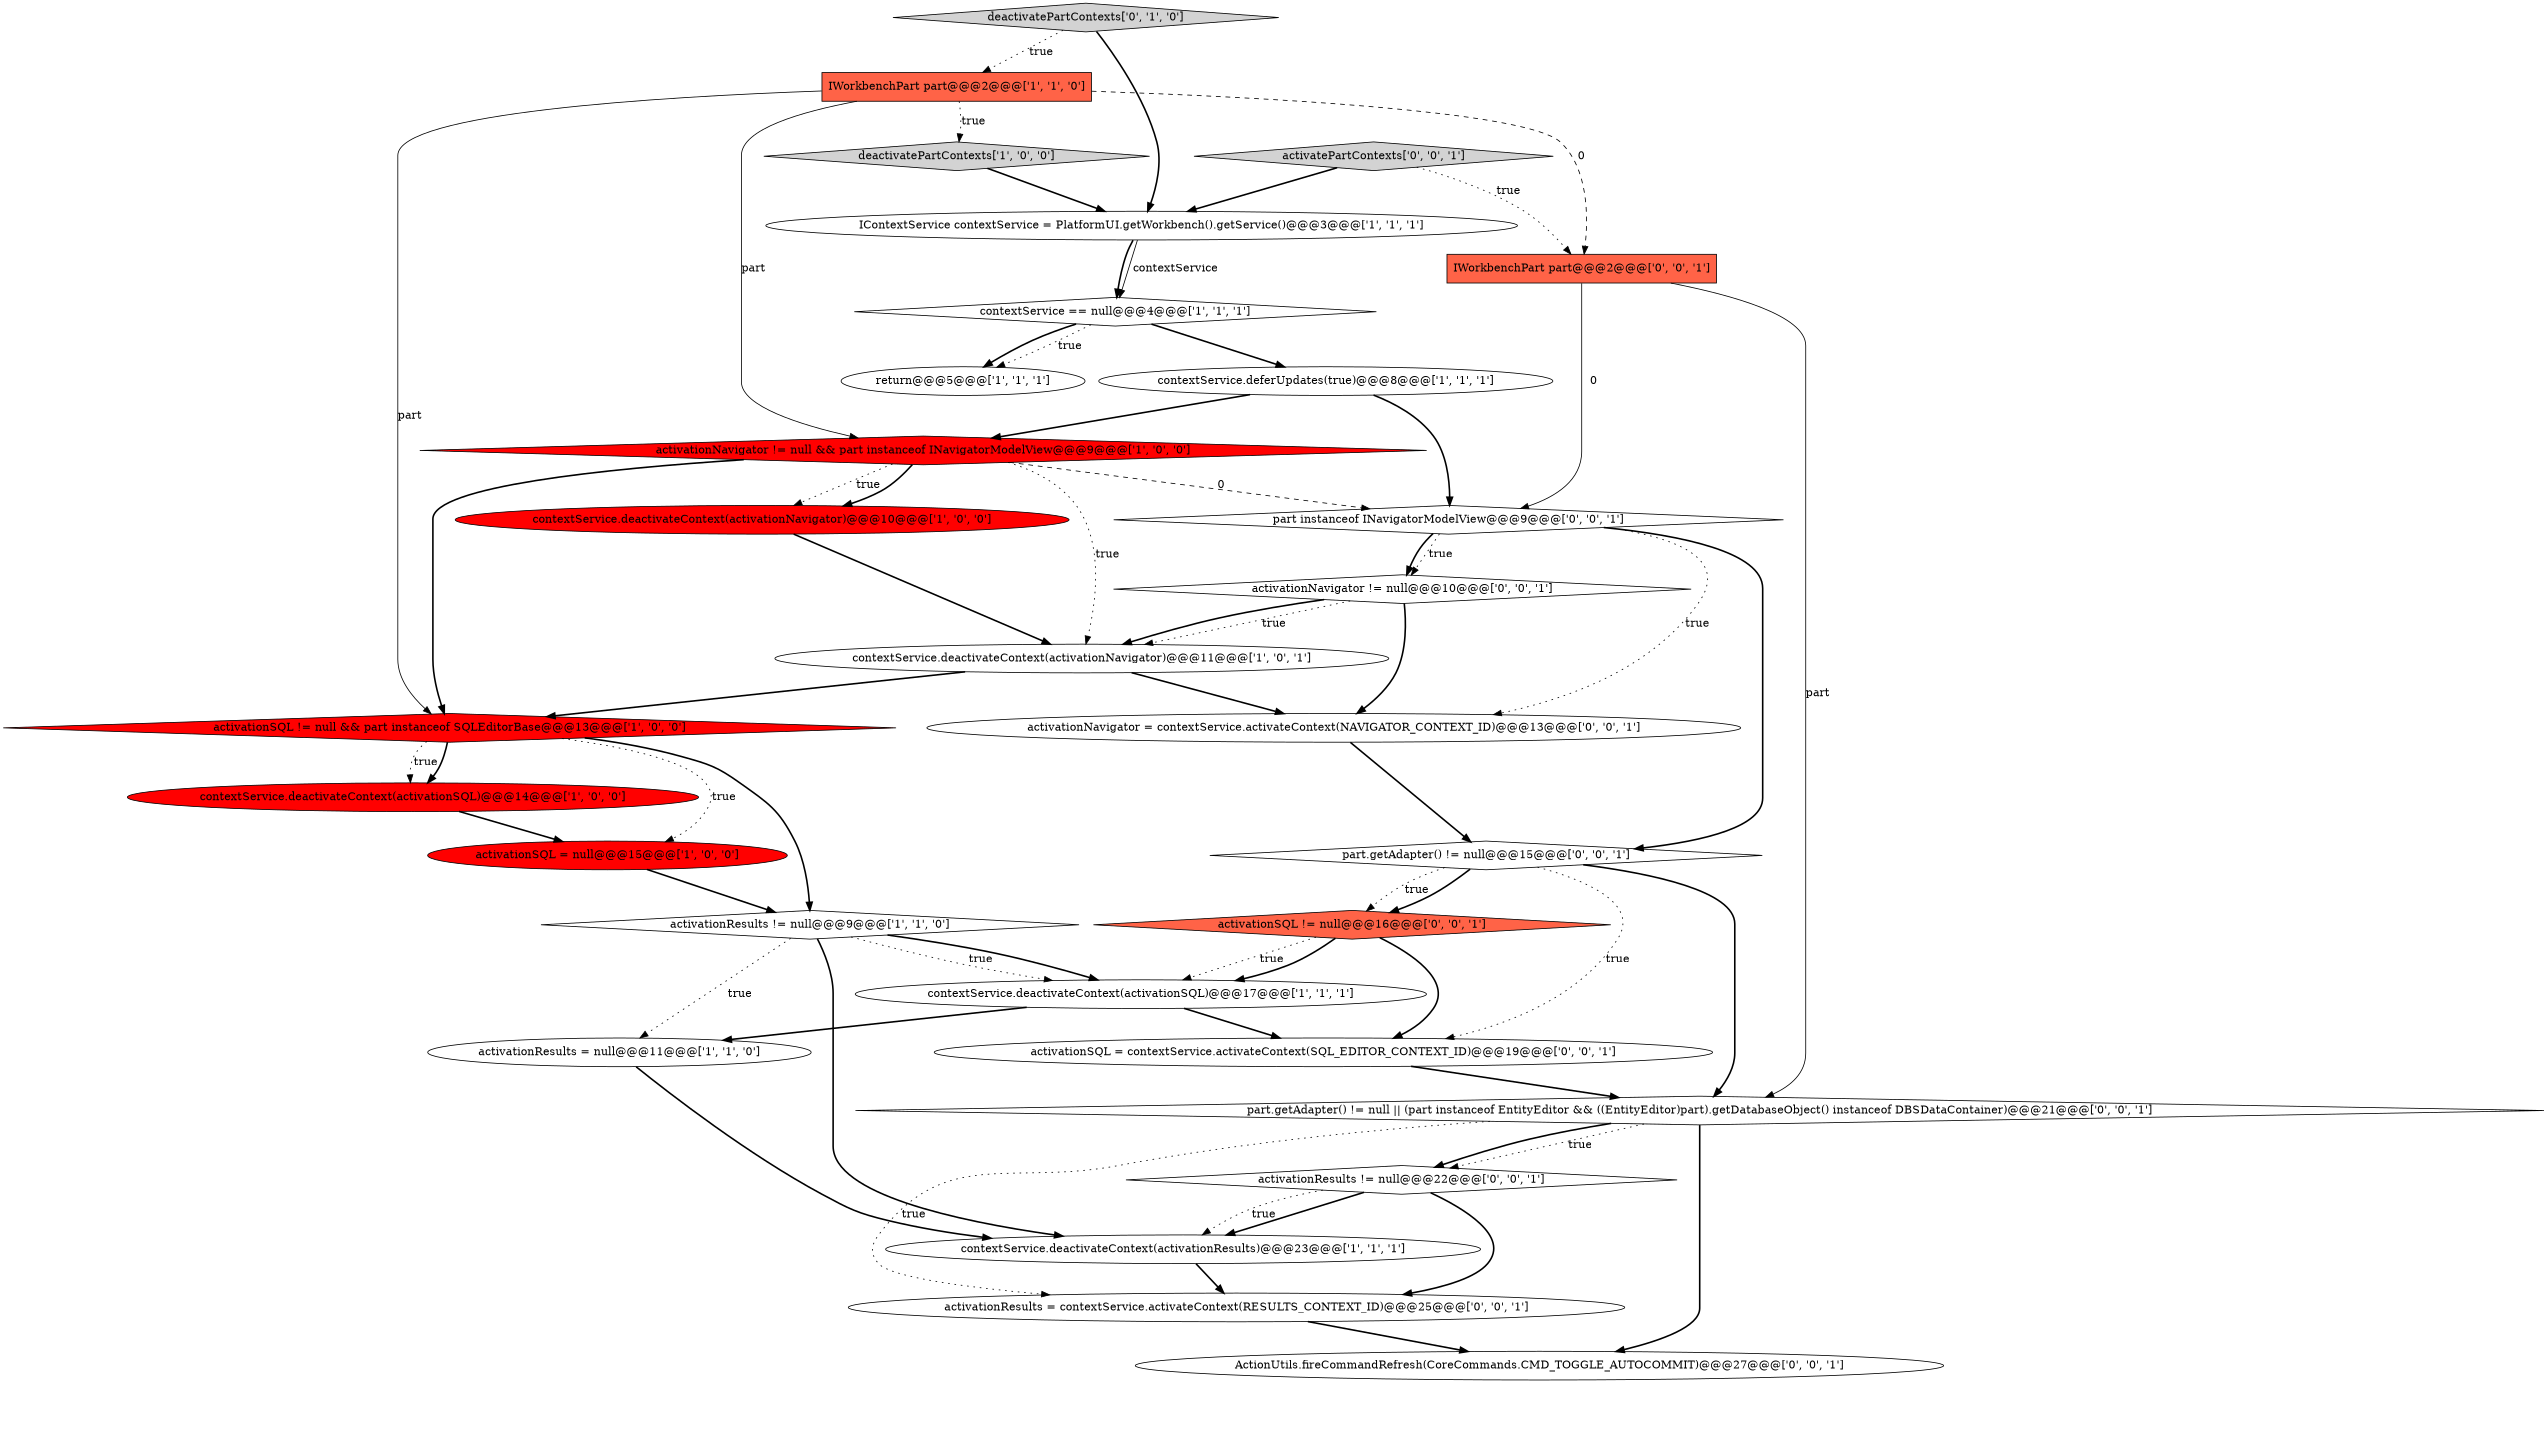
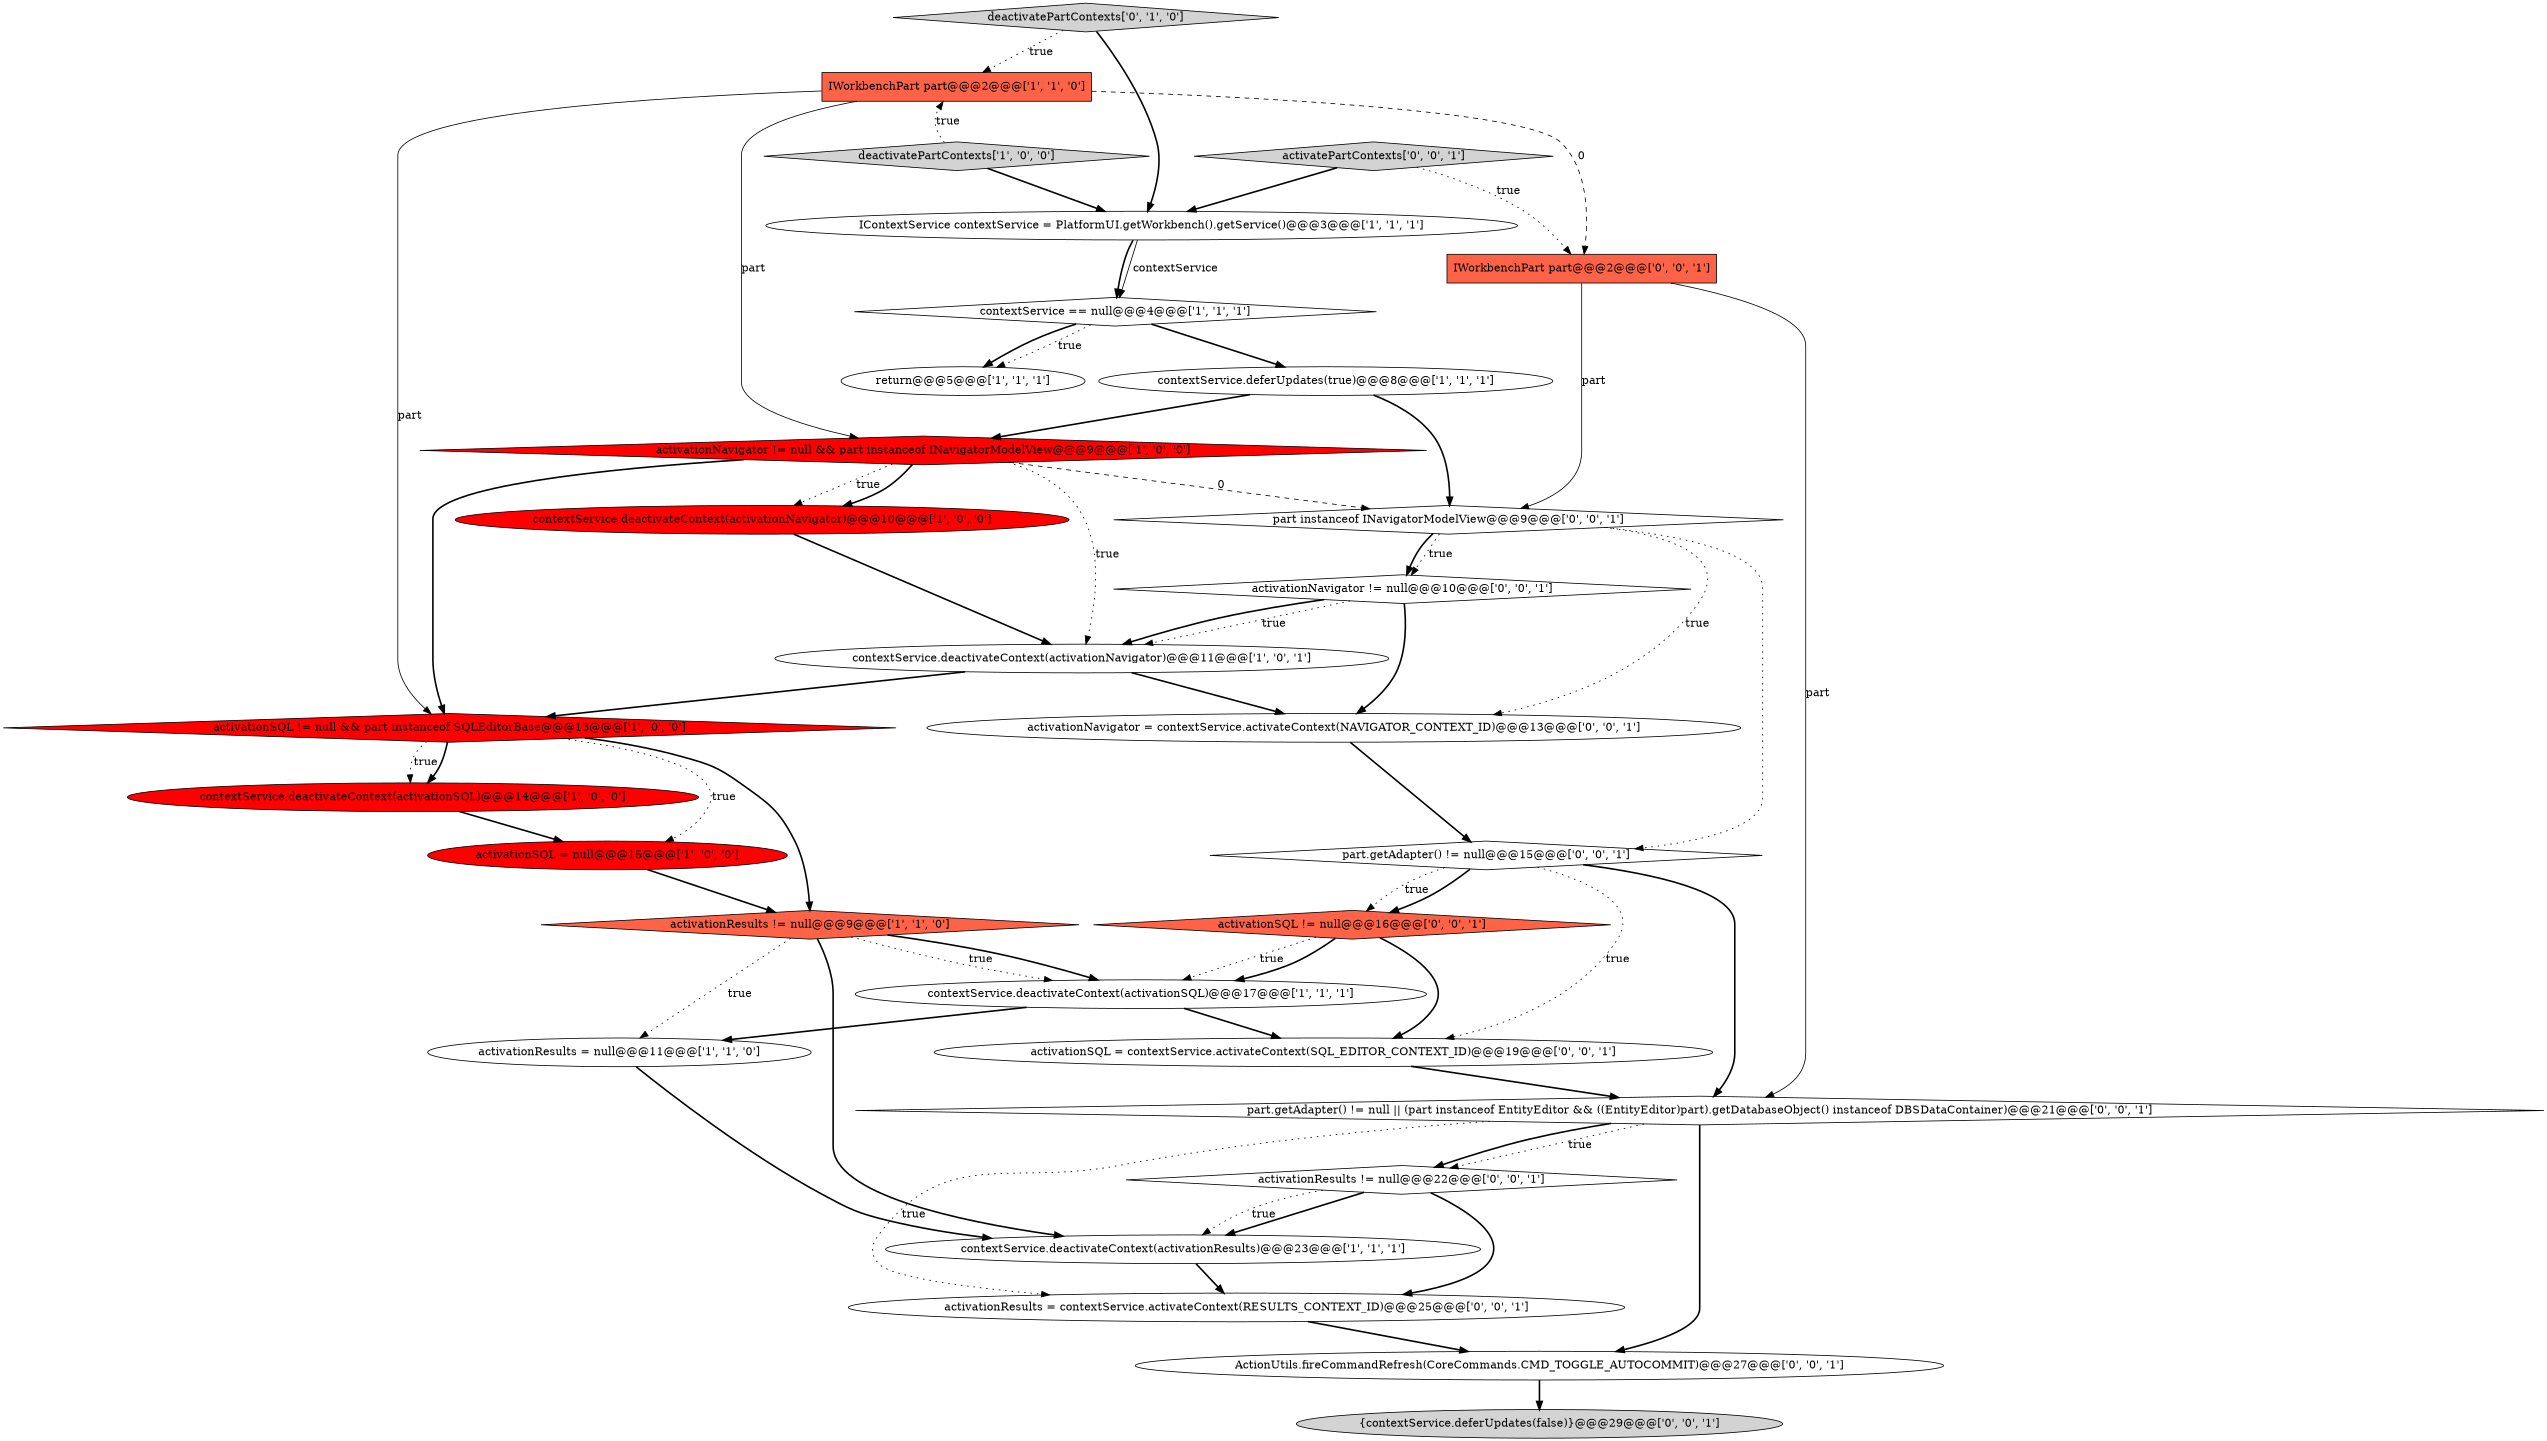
edge "IWorkbenchPart part@@@2@@@['1', '1', '0']" -> "deactivatePartContexts['1', '0', '0']": reversed
edge "IWorkbenchPart part@@@2@@@['0', '0', '1']" -> "part instanceof INavigatorModelView@@@9@@@['0', '0', '1']": label "0" -> "part"
edge "part instanceof INavigatorModelView@@@9@@@['0', '0', '1']" -> "part.getAdapter() != null@@@15@@@['0', '0', '1']": style bold -> dotted
node "activationResults != null@@@9@@@['1', '1', '0']": fillcolor white -> tomato
node "{contextService.deferUpdates(false)}@@@29@@@['0', '0', '1']": added
